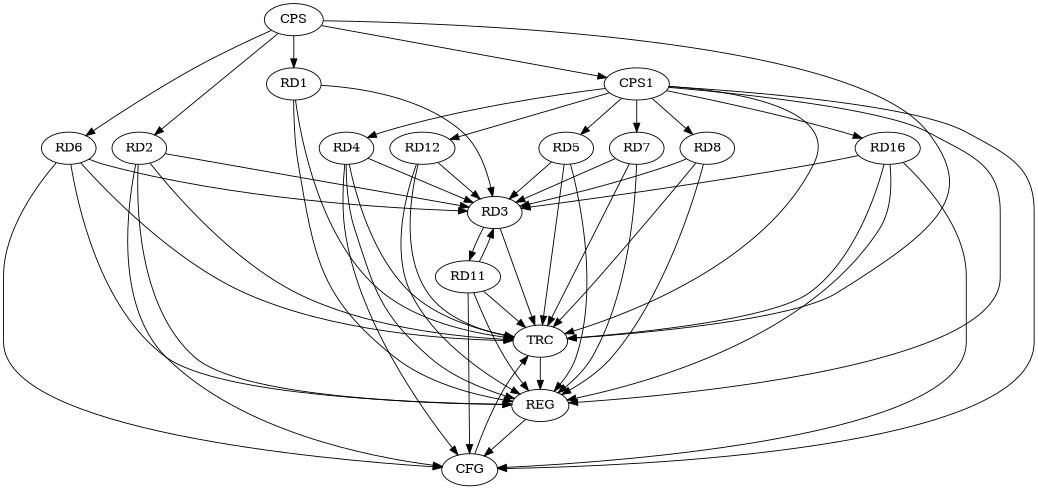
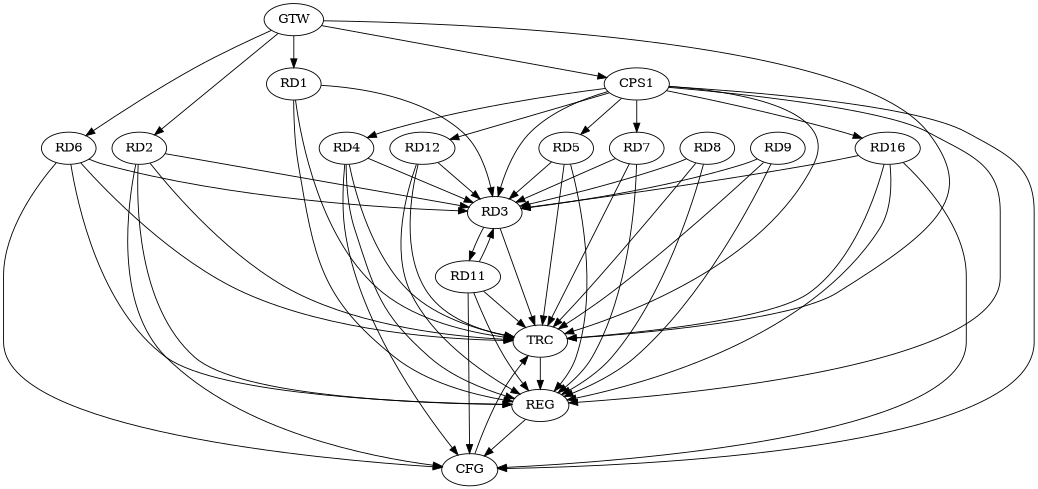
node "CPS": label "CPS" -> "GTW"
edge "CPS1" -> "RD8": now "CPS1" -> "RD3"
node "RD9": added
